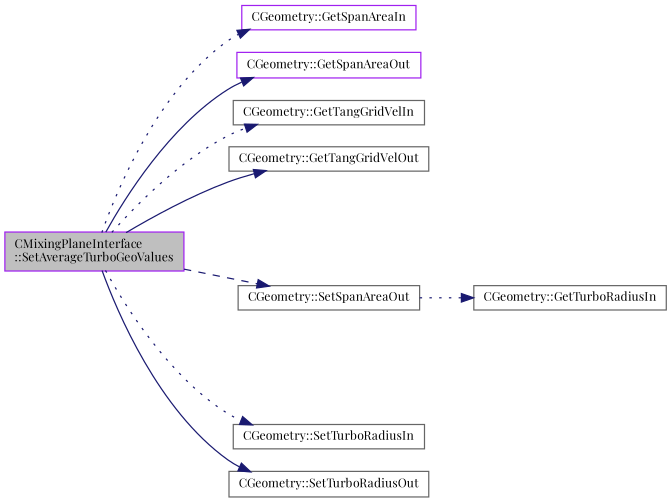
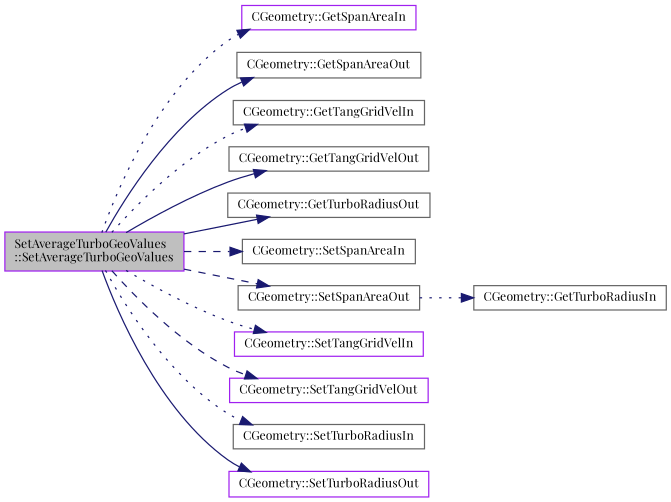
node "CGeometry::GetSpanAreaOut": color purple -> gray40
node "CGeometry::GetTurboRadiusOut": added
node "CMixingPlaneInterface ::SetAverageTurboGeoValues": label "CMixingPlaneInterface ::SetAverageTurboGeoValues" -> "SetAverageTurboGeoValues ::SetAverageTurboGeoValues"
node "CGeometry::SetSpanAreaIn": added
node "CGeometry::SetTangGridVelIn": added
node "CGeometry::SetTangGridVelOut": added
node "CGeometry::SetTurboRadiusOut": color gray40 -> purple
